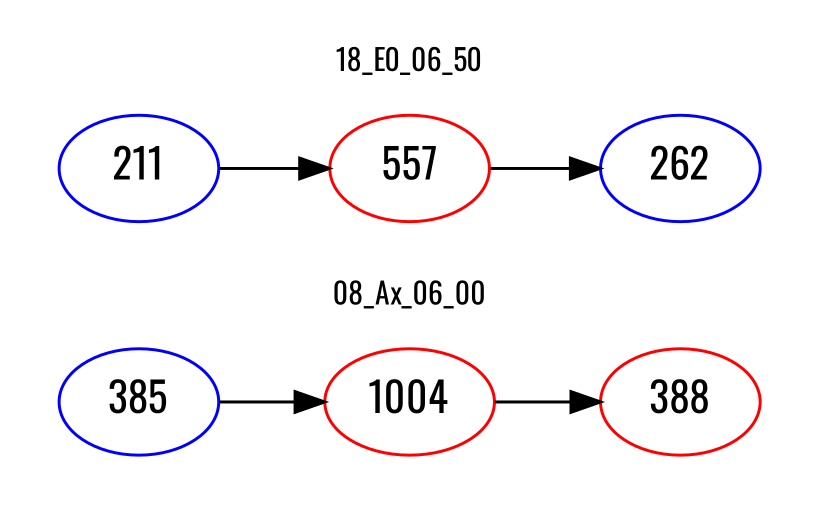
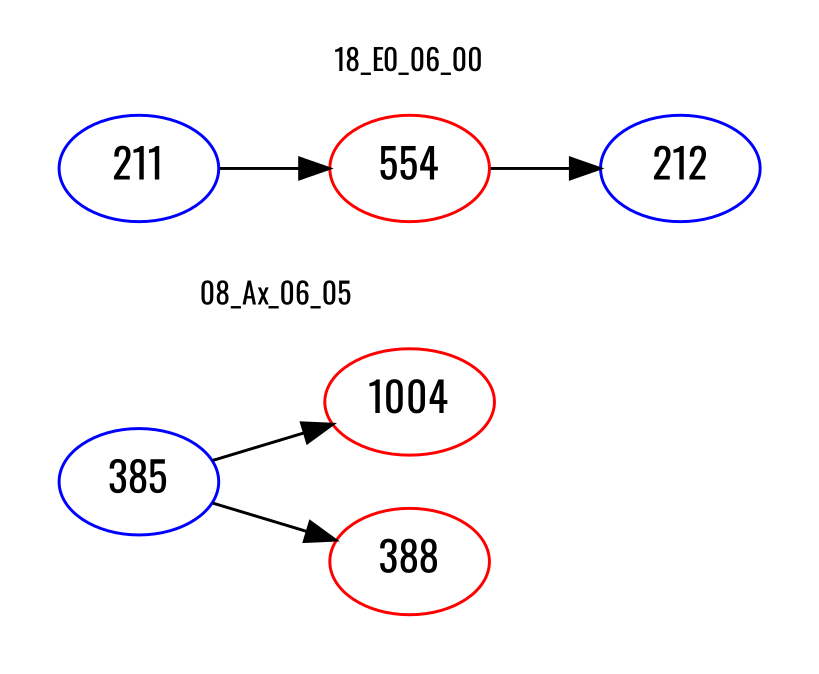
cluster "18_E0_06_50": label "18_E0_06_50" -> "18_E0_06_00"
node "557": label "557" -> "554"
node "262": label "262" -> "212"
cluster "08_Ax_06_00": label "08_Ax_06_00" -> "08_Ax_06_05"
edge "1004" -> "388": now "385" -> "388"
